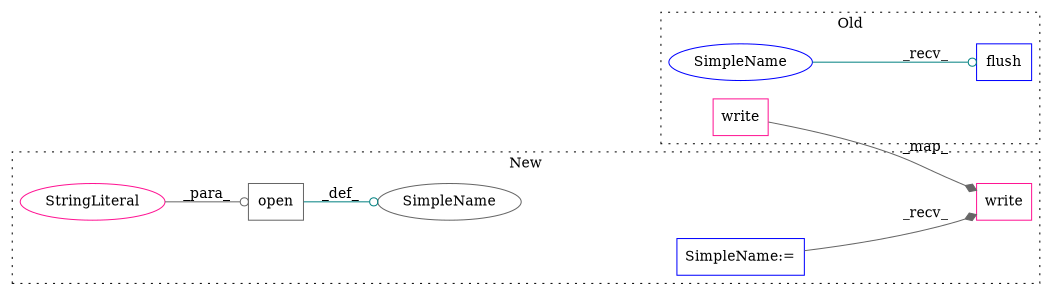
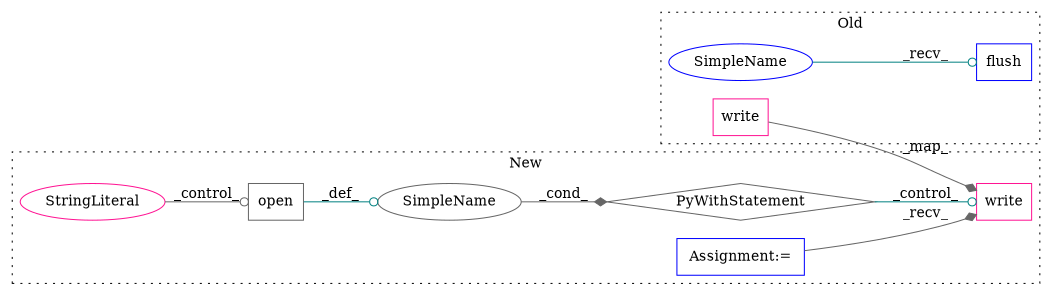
edge "StringLiteral" -> "open": label "_para_" -> "_control_"
node "PyWithStatement": added
node "SimpleName:=": label "SimpleName:=" -> "Assignment:="
